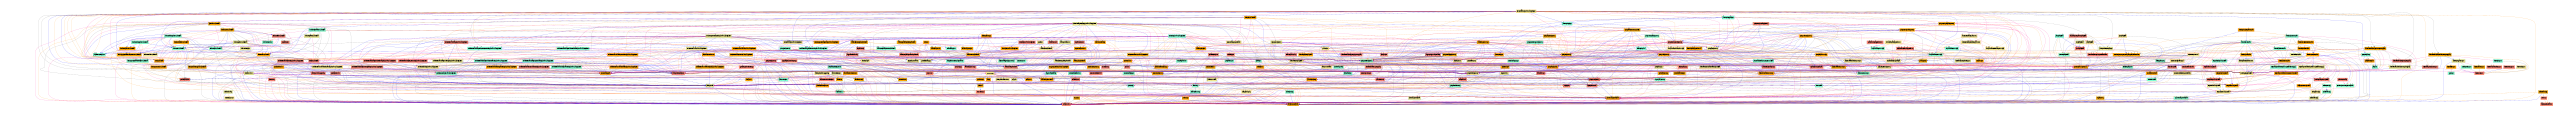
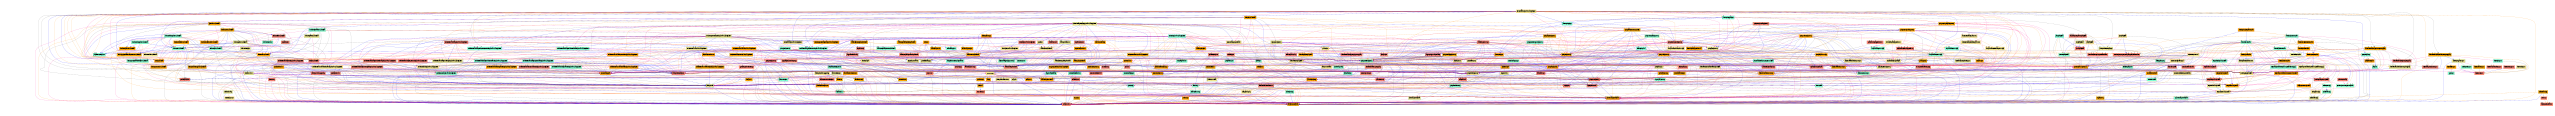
node "drools_canonical_model_7_24_0_Final": added
node "javamelody_core_1_78_0": fillcolor orange -> salmon
node "web_widgets_2019_7_24_SNAPSHOT": fillcolor orange -> khaki
node "geronimo_jms_2_0_spec_1_0_alpha_2_patched_auto_name": fillcolor orange -> salmon
node "error_prone_annotations_2_3_2": added
node "animal_sniffer_annotations_1_17": added
